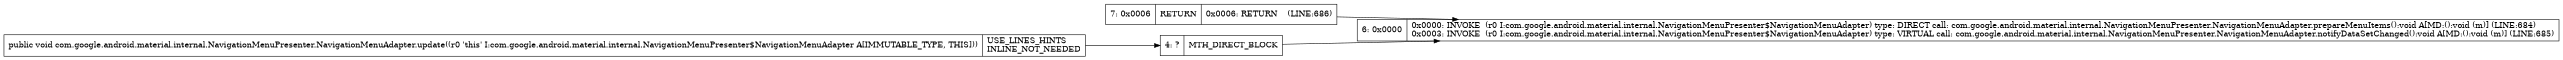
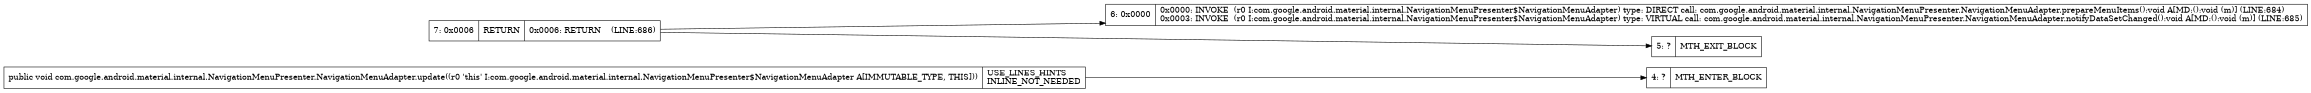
edge "4: ?" -> "6: 0x0000": removed
node "4: ?": text "MTH_DIRECT_BLOCK" -> "MTH_ENTER_BLOCK"
node "5: ?": added
